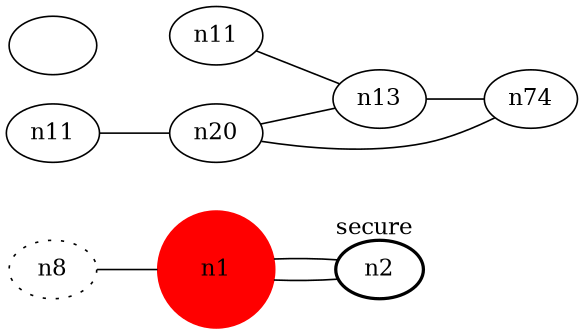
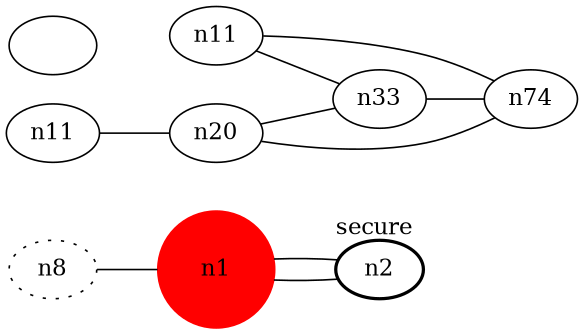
edge "n11" -- "n74": added
node "n13": label "n13" -> "n33"
